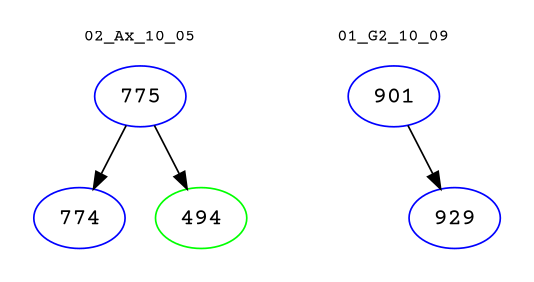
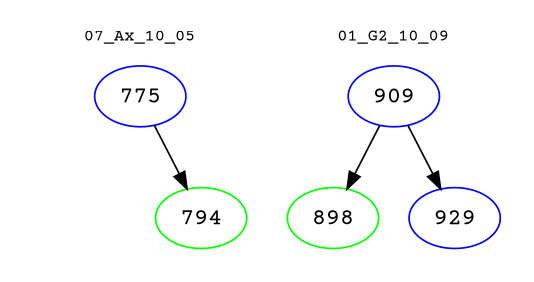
cluster "02_Ax_10_05": label "02_Ax_10_05" -> "07_Ax_10_05"
node "901": label "901" -> "909"
node "774": removed
node "494": label "494" -> "794"
node "898": added
